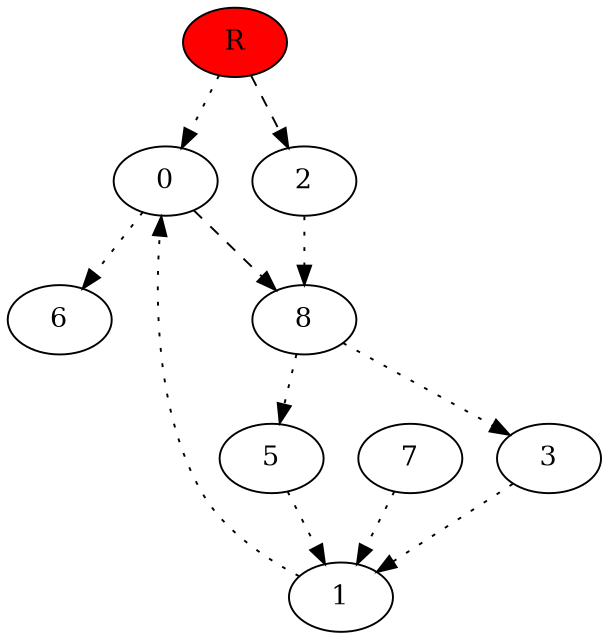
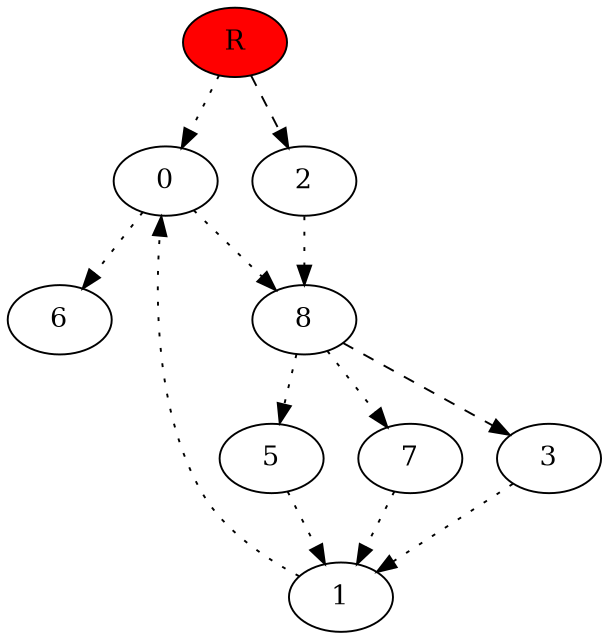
edge "0" -> "8": style dashed -> dotted
edge "8" -> "7": added
edge "8" -> "3": style dotted -> dashed
